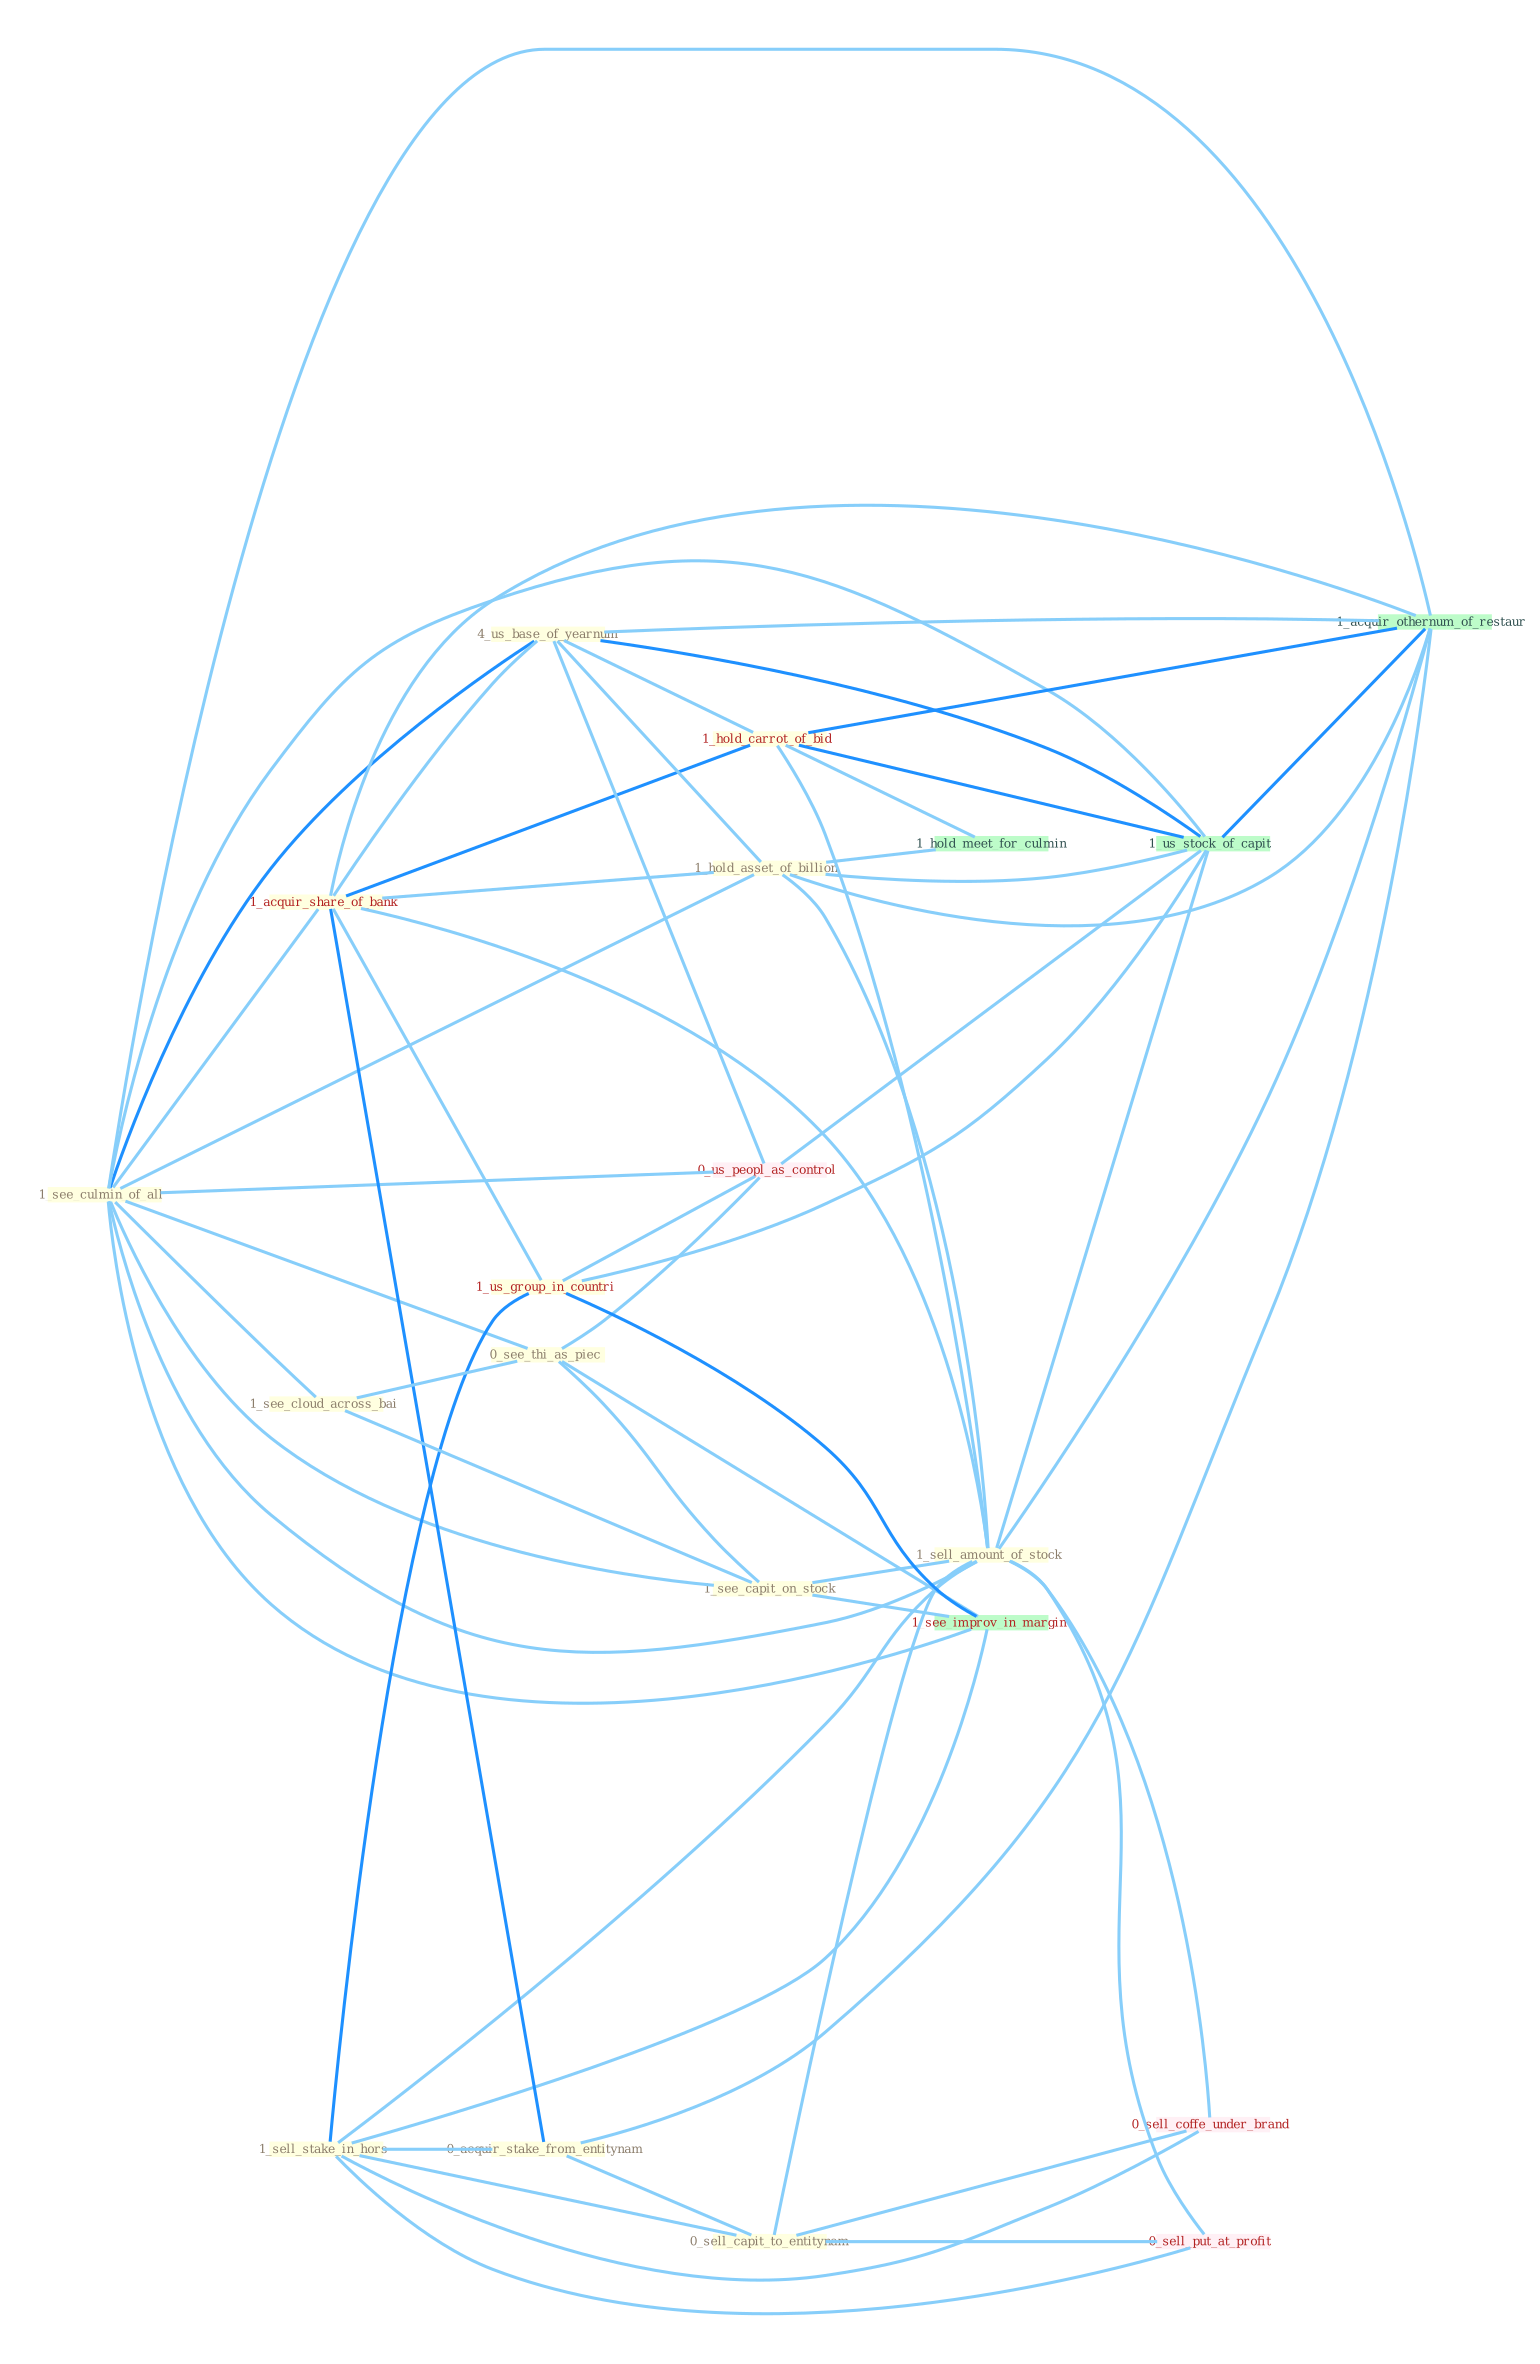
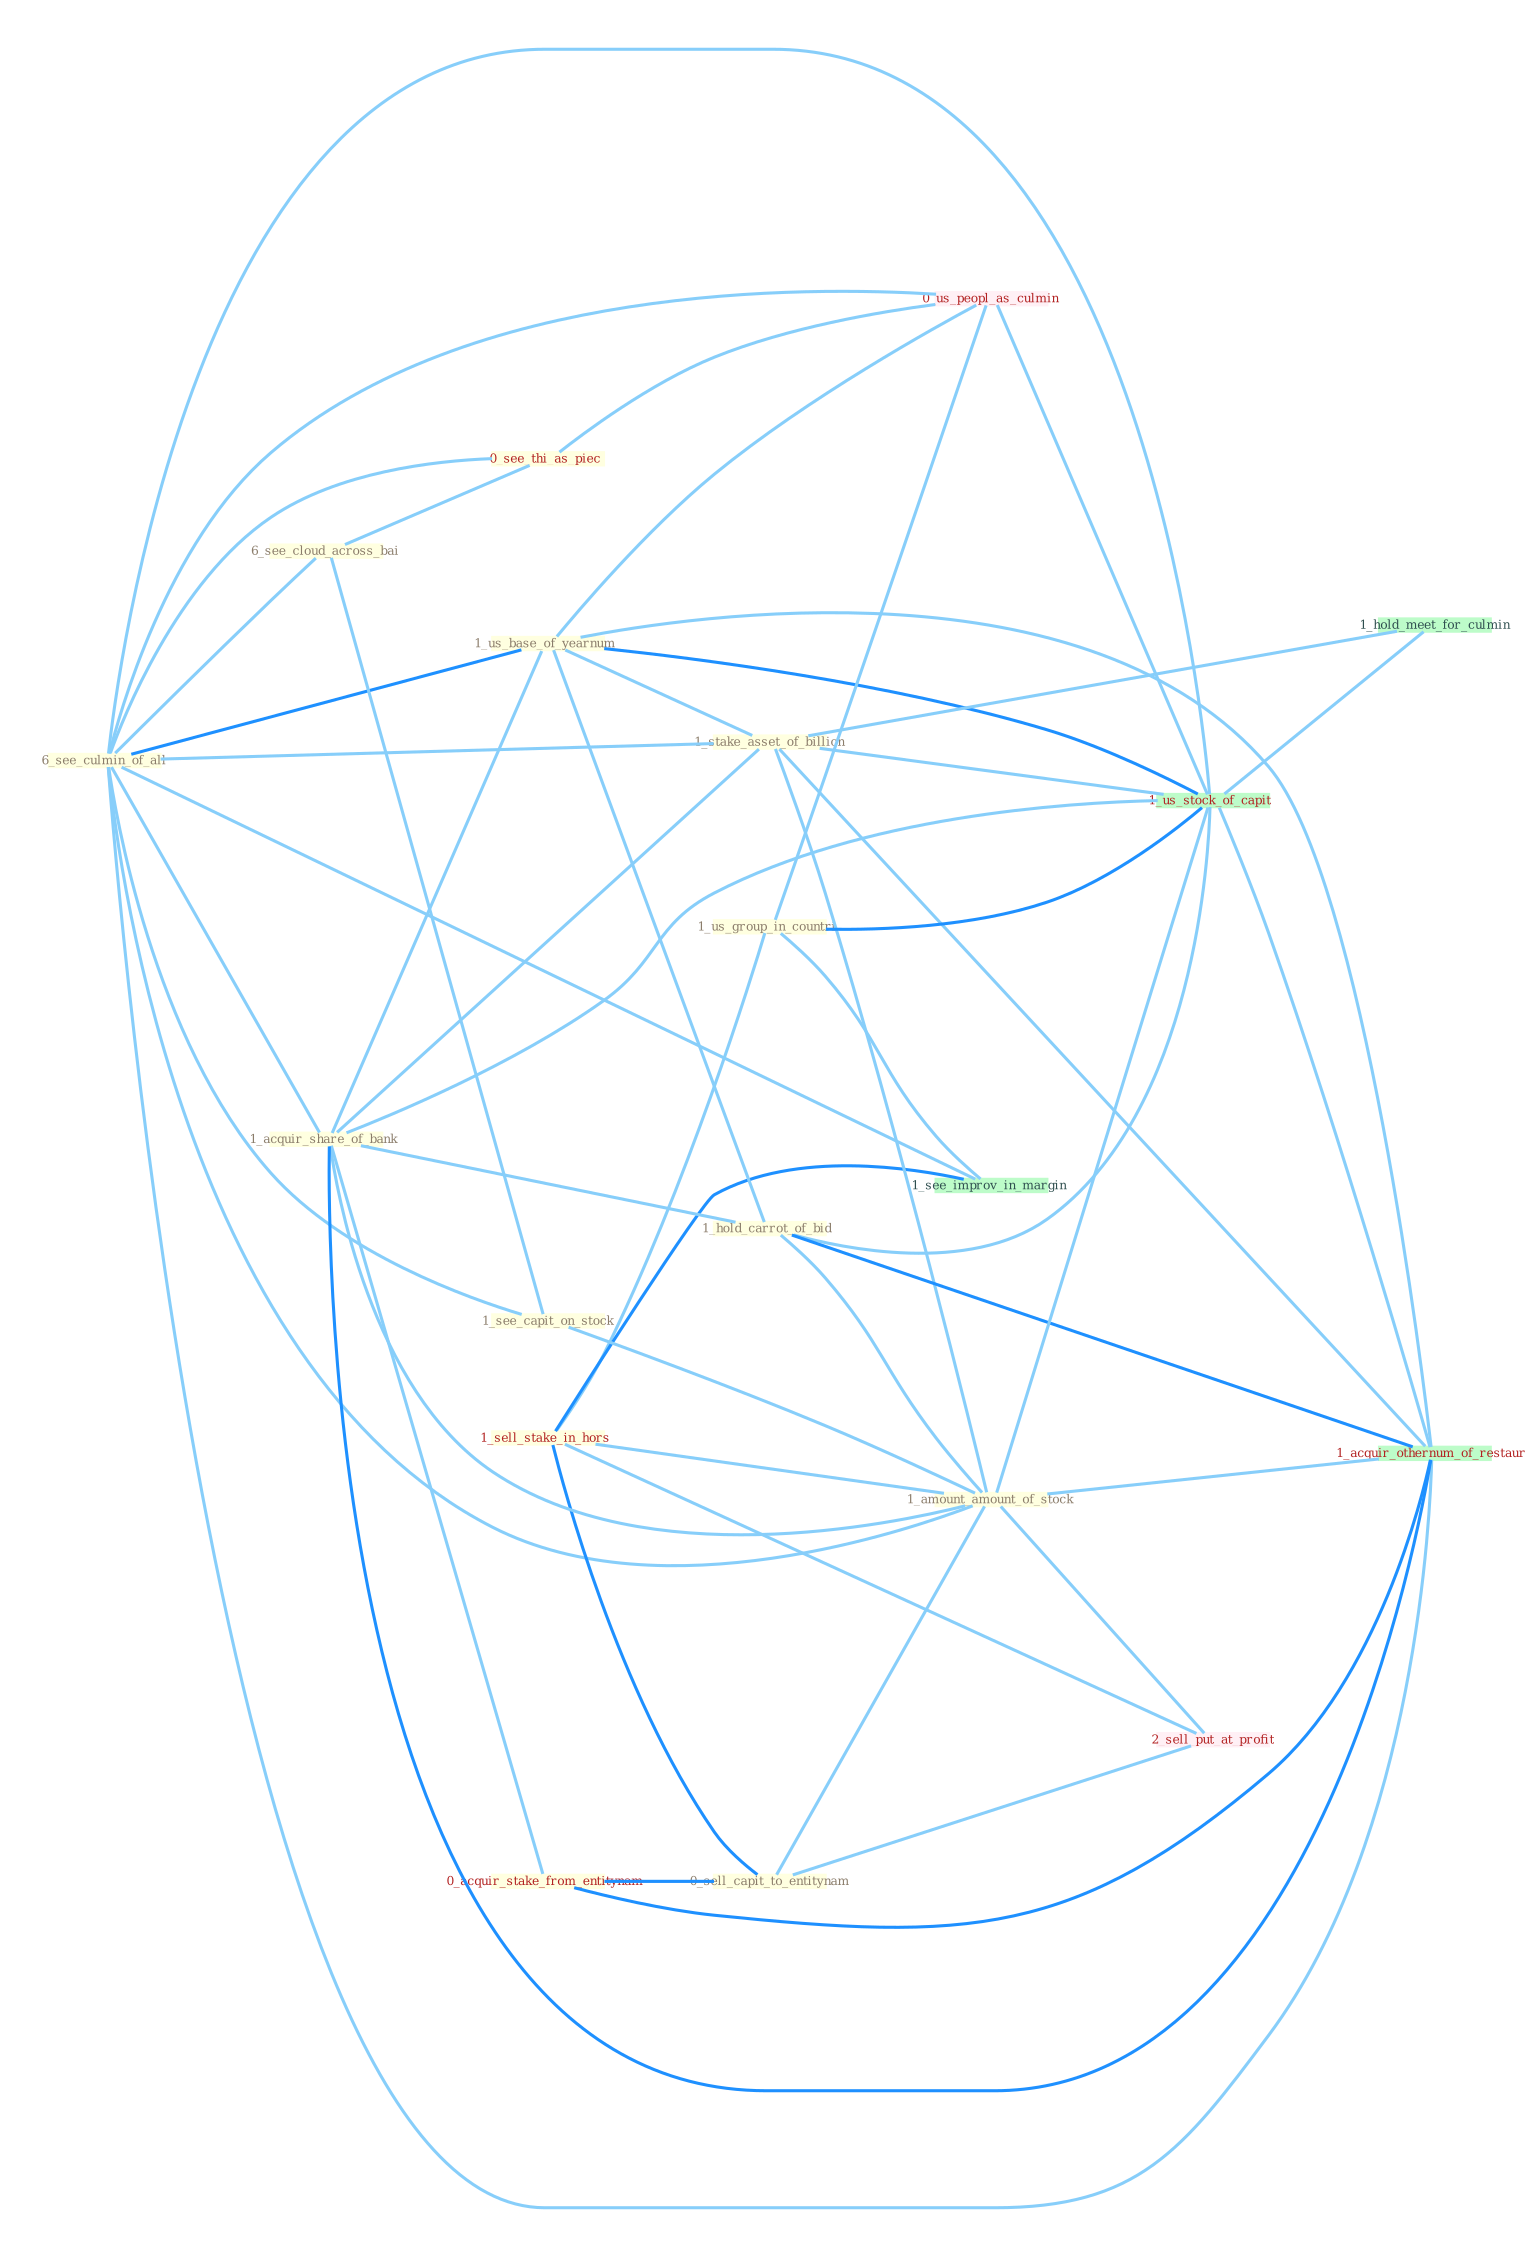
edge "1_acquir_othernum_of_restaur" -- "1_acquir_share_of_bank": color #87cefa -> #1e90ff
node "1_acquir_othernum_of_restaur": fontcolor #2f4f4f -> #b22222
node "4_us_base_of_yearnum": label "4_us_base_of_yearnum" -> "1_us_base_of_yearnum"
edge "1_acquir_othernum_of_restaur" -- "1_us_stock_of_capit": color #1e90ff -> #87cefa
node "1_hold_carrot_of_bid": fontcolor #b22222 -> #8b7d6b
edge "1_hold_carrot_of_bid" -- "1_hold_meet_for_culmin": now "1_us_stock_of_capit" -- "1_hold_meet_for_culmin"
edge "1_hold_carrot_of_bid" -- "1_us_stock_of_capit": color #1e90ff -> #87cefa
edge "1_hold_carrot_of_bid" -- "1_acquir_share_of_bank": color #1e90ff -> #87cefa
node "1_us_stock_of_capit": fontcolor #2f4f4f -> #b22222
node "1_hold_asset_of_billion": label "1_hold_asset_of_billion" -> "1_stake_asset_of_billion"
node "1_acquir_share_of_bank": fontcolor #b22222 -> #8b7d6b
edge "1_acquir_share_of_bank" -- "1_us_group_in_countri": now "1_acquir_share_of_bank" -- "1_us_stock_of_capit"
edge "1_us_stock_of_capit" -- "1_us_group_in_countri": color #87cefa -> #1e90ff
node "0_us_peopl_as_control": label "0_us_peopl_as_control" -> "0_us_peopl_as_culmin"
node "1_see_culmin_of_all": label "1_see_culmin_of_all" -> "6_see_culmin_of_all"
node "1_us_group_in_countri": fontcolor #b22222 -> #8b7d6b
node "0_see_thi_as_piec": fontcolor #8b7d6b -> #b22222
node "1_see_cloud_across_bai": label "1_see_cloud_across_bai" -> "6_see_cloud_across_bai"
edge "1_us_group_in_countri" -- "1_see_improv_in_margin": color #1e90ff -> #87cefa
edge "0_see_thi_as_piec" -- "1_see_capit_on_stock": removed
edge "0_see_thi_as_piec" -- "1_see_improv_in_margin": removed
edge "1_acquir_othernum_of_restaur" -- "0_acquir_stake_from_entitynam": color #87cefa -> #1e90ff
node "1_sell_amount_of_stock": label "1_sell_amount_of_stock" -> "1_amount_amount_of_stock"
edge "1_acquir_share_of_bank" -- "0_acquir_stake_from_entitynam": color #1e90ff -> #87cefa
edge "1_see_capit_on_stock" -- "1_see_improv_in_margin": removed
node "1_see_improv_in_margin": fontcolor #b22222 -> #2f4f4f
edge "1_us_group_in_countri" -- "1_sell_stake_in_hors": color #1e90ff -> #87cefa
edge "1_see_improv_in_margin" -- "1_sell_stake_in_hors": color #87cefa -> #1e90ff
node "0_sell_coffe_under_brand": removed
node "1_sell_stake_in_hors": fontcolor #8b7d6b -> #b22222
edge "1_sell_stake_in_hors" -- "0_acquir_stake_from_entitynam": removed
node "0_acquir_stake_from_entitynam": fontcolor #8b7d6b -> #b22222
edge "1_sell_stake_in_hors" -- "0_sell_capit_to_entitynam": color #87cefa -> #1e90ff
edge "0_acquir_stake_from_entitynam" -- "0_sell_capit_to_entitynam": color #87cefa -> #1e90ff
node "0_sell_put_at_profit": label "0_sell_put_at_profit" -> "2_sell_put_at_profit"
